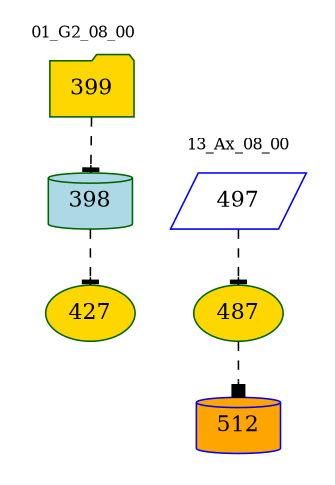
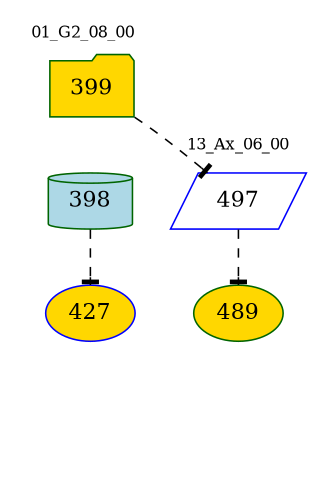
edge "399" -> "398": now "399" -> "497"
cluster "13_Ax_08_00": label "13_Ax_08_00" -> "13_Ax_06_00"
node "427": color darkgreen -> blue
node "487": label "487" -> "489"
node "512": removed
